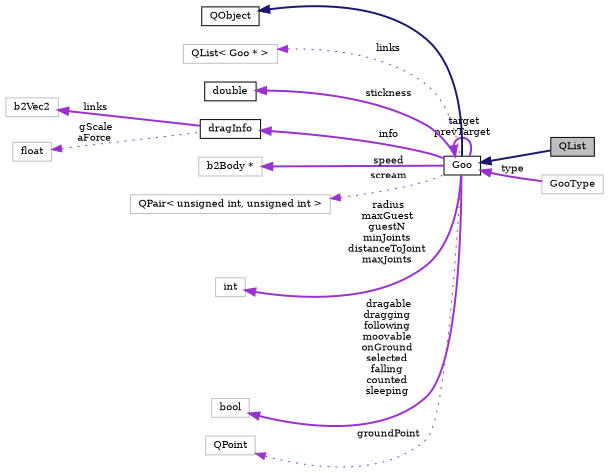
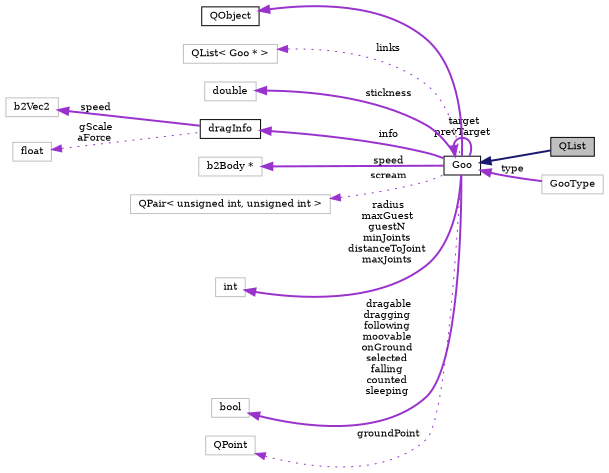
edge "Goo" -> "QObject": color midnightblue -> darkorchid3
node "double": color black -> grey75
edge "dragInfo" -> "b2Vec2": label " links" -> " speed"
